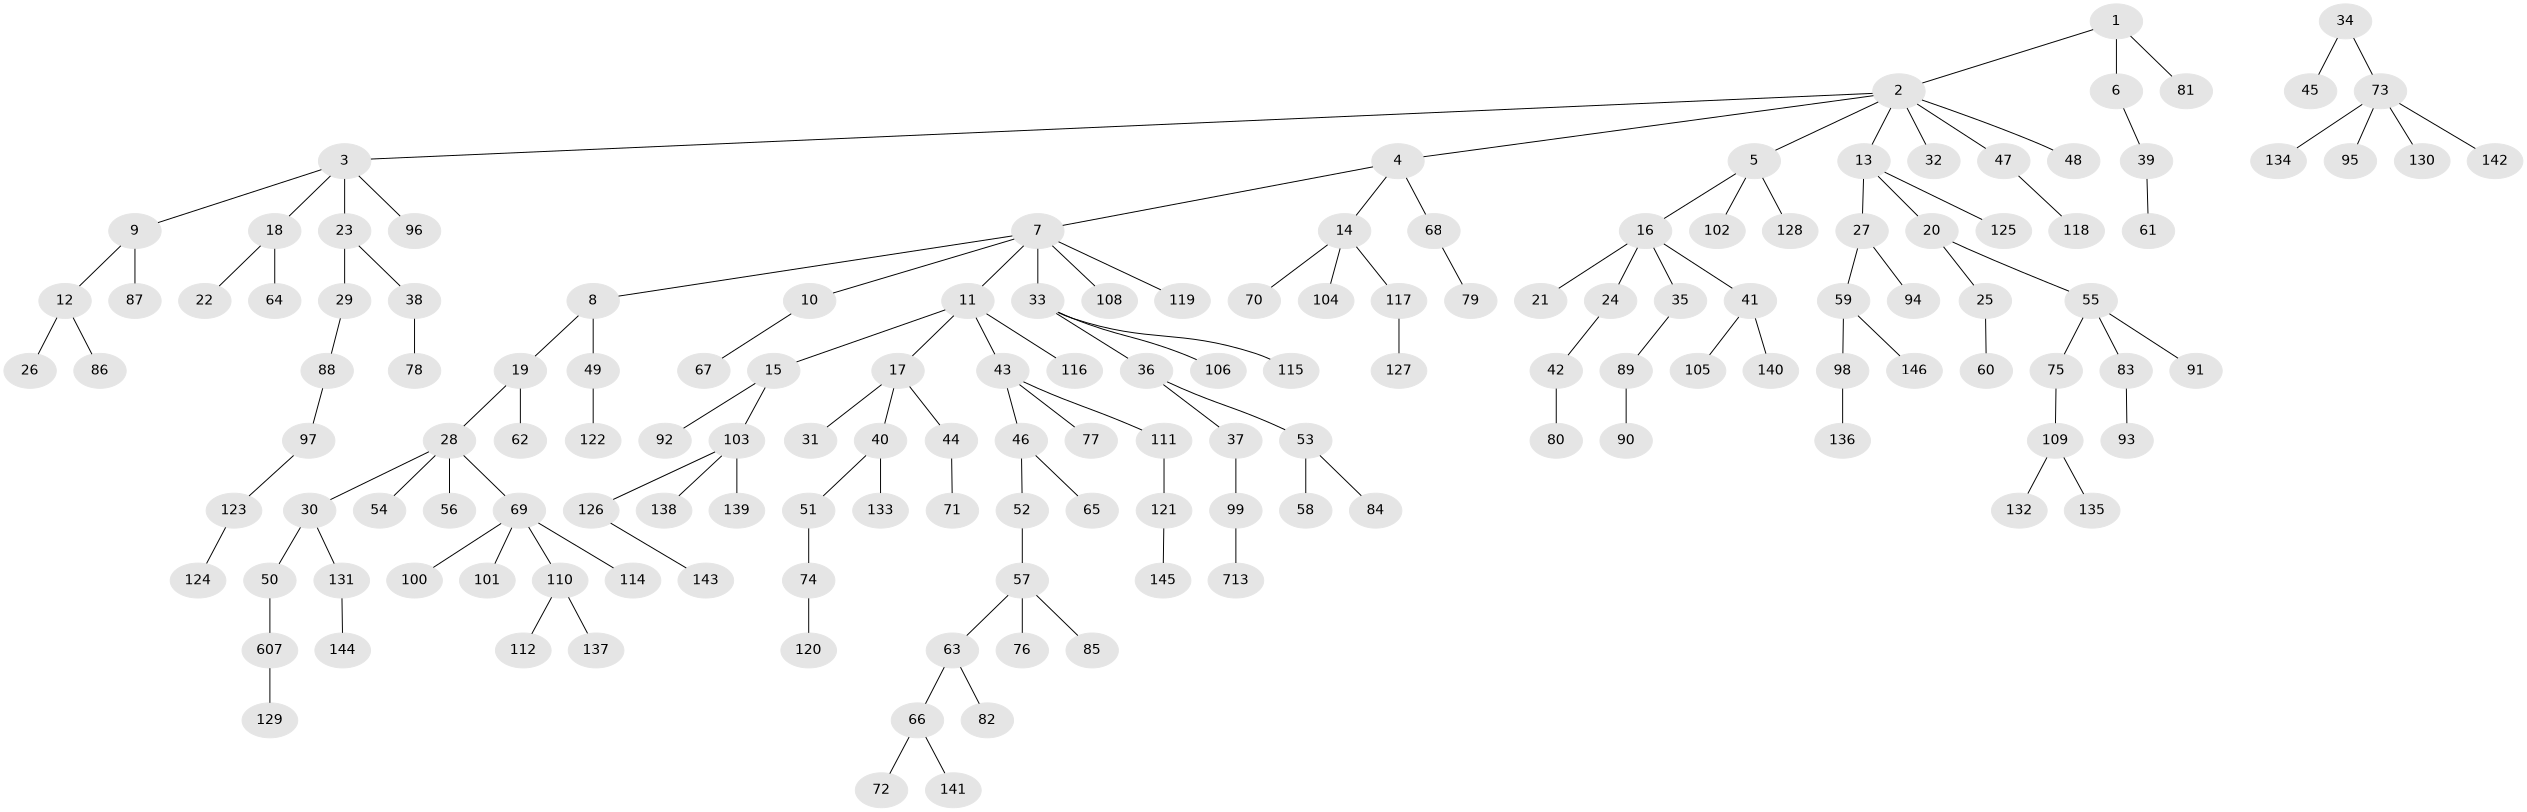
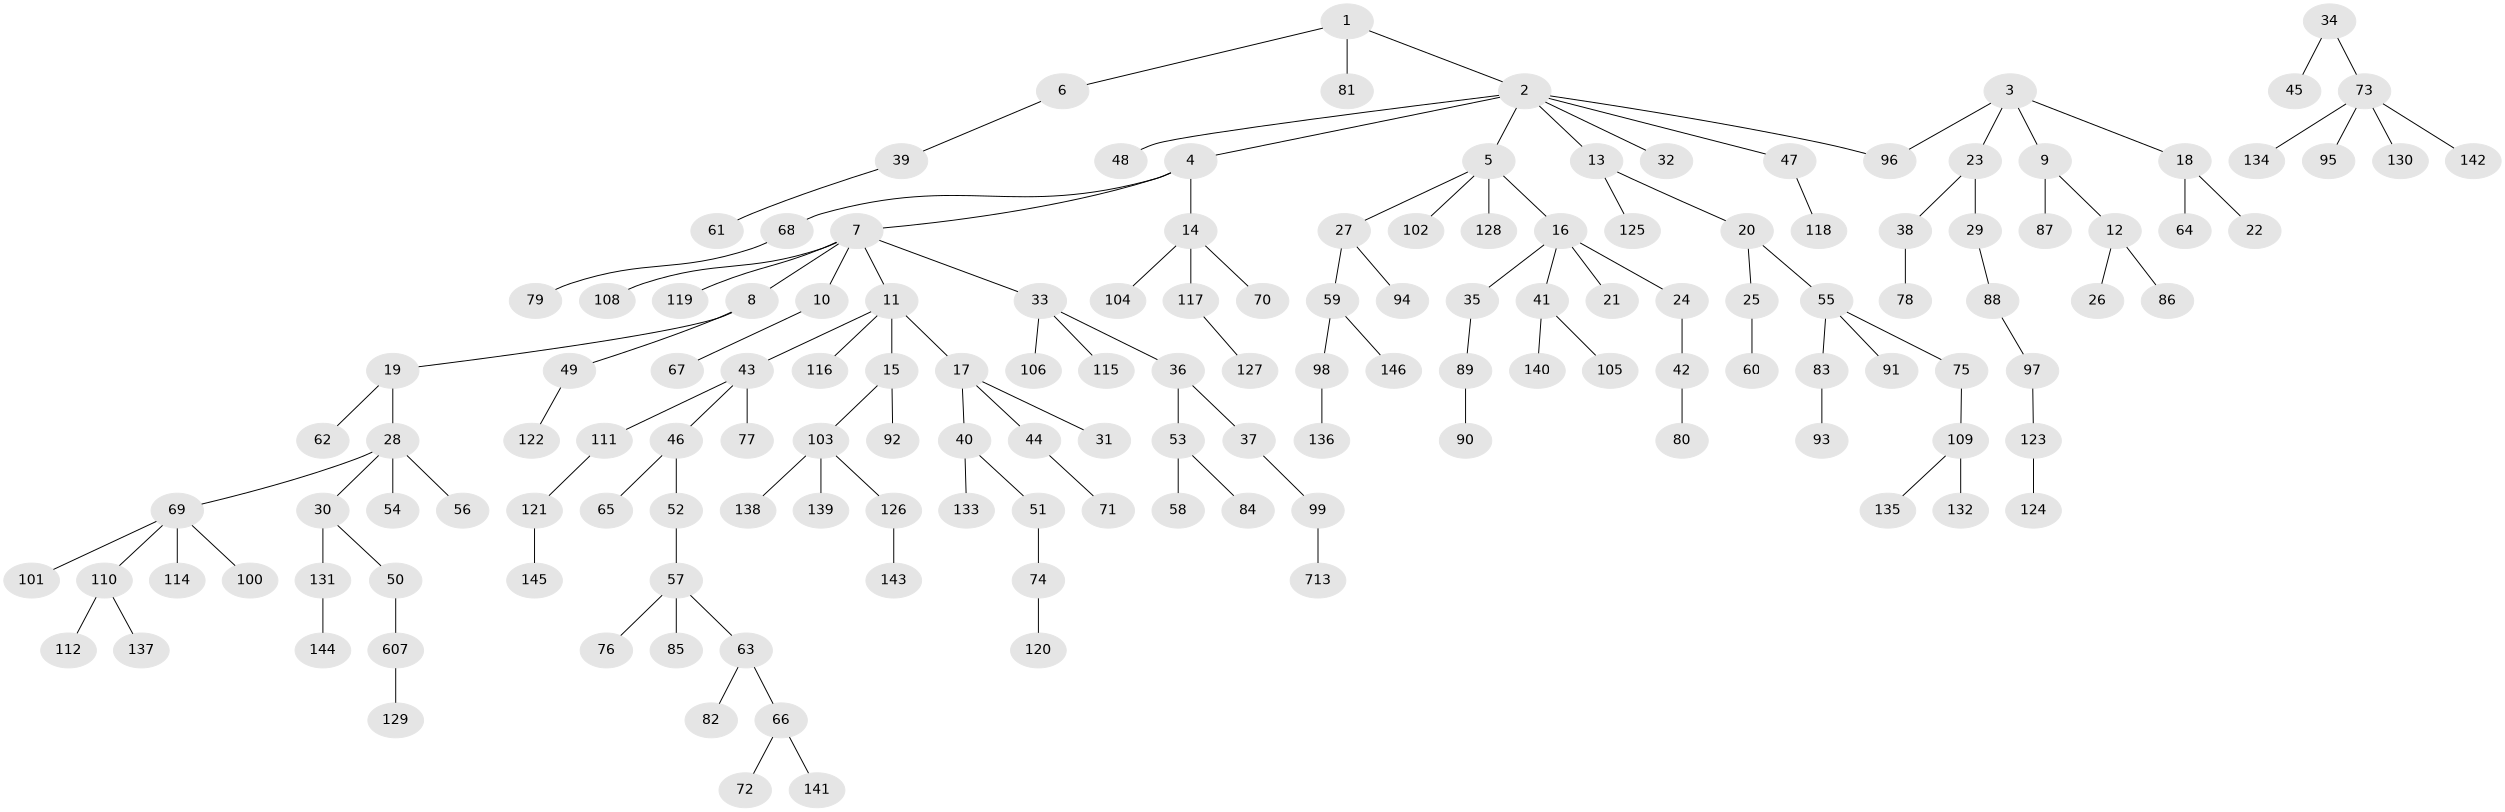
edge "2" -- "3": now "2" -- "96"
edge "13" -- "27": now "5" -- "27"
